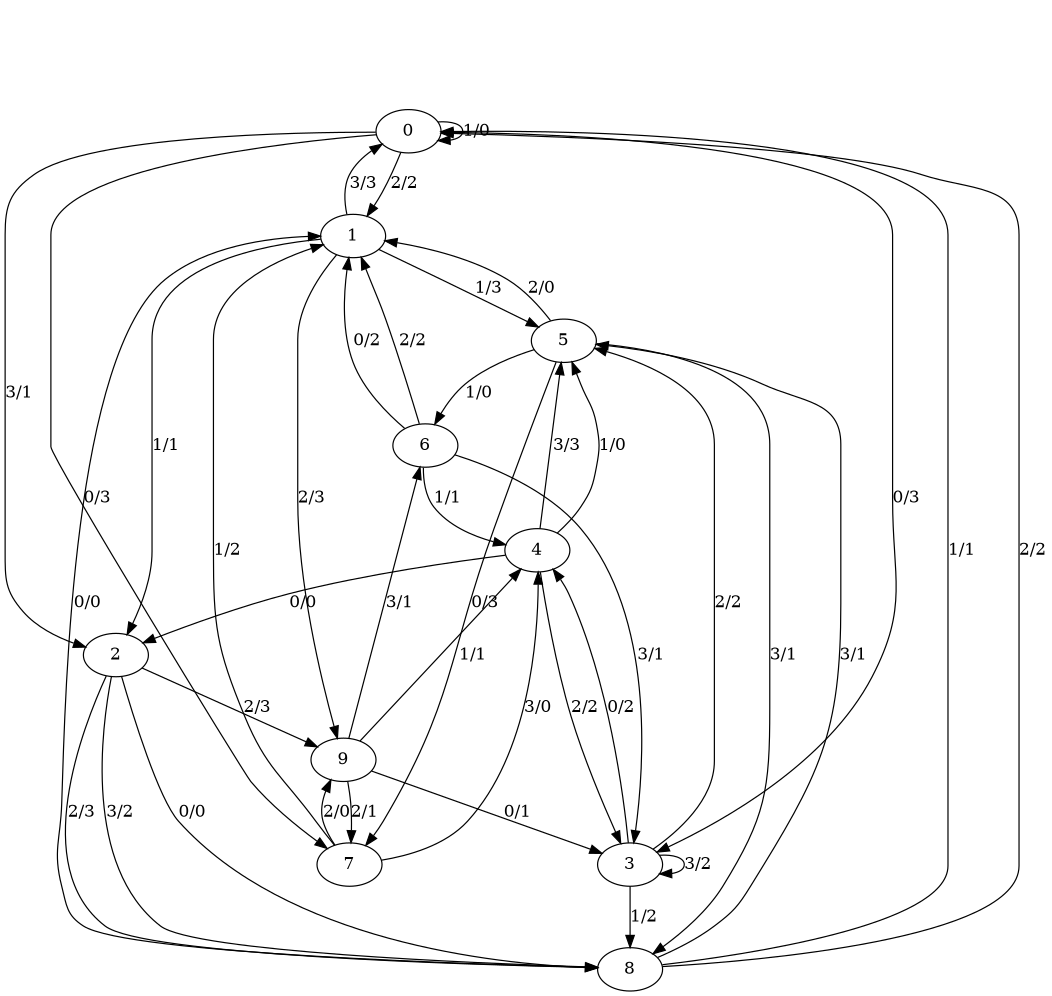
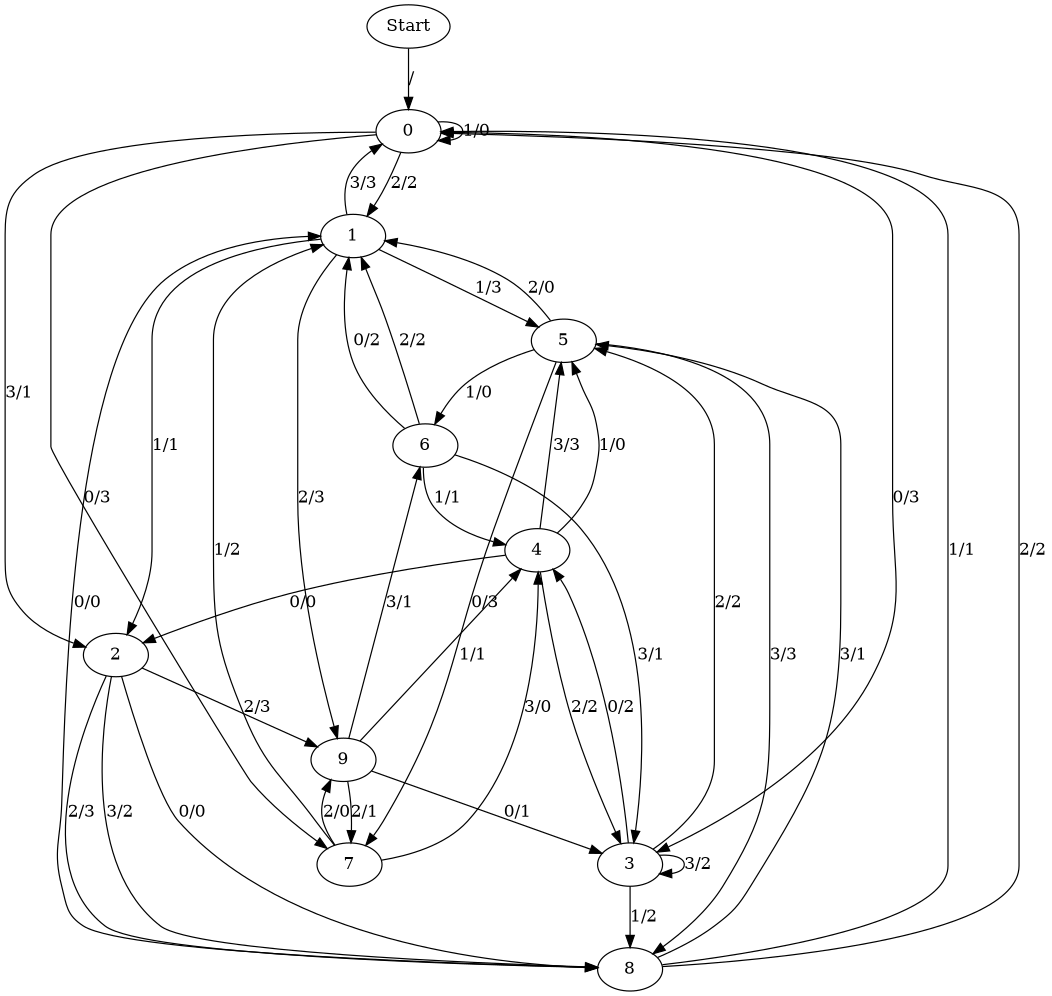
node "Start": added
edge "5" -> "8": label "3/1" -> "3/3"
